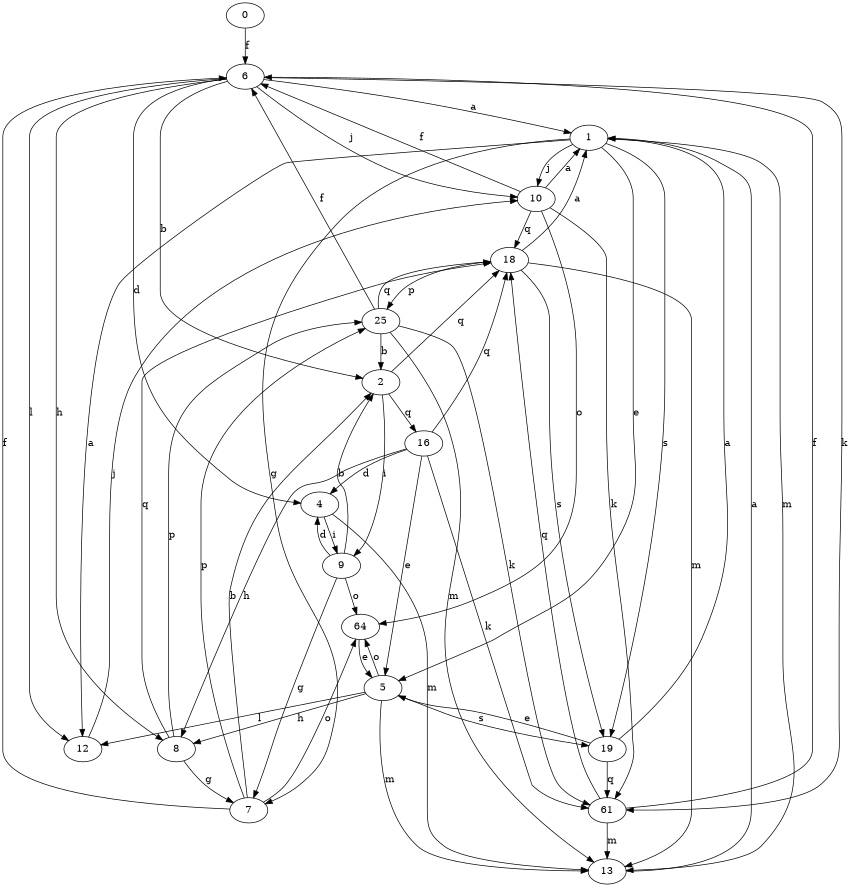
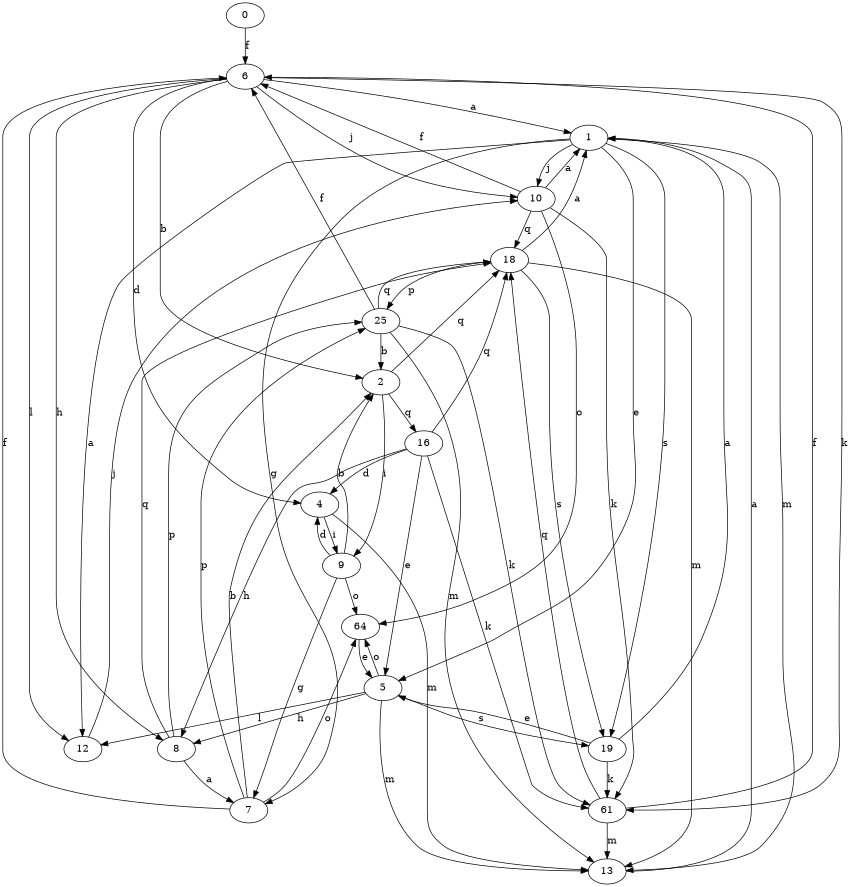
edge "8" -> "7": label "g" -> "a"
edge "19" -> "61": label "q" -> "k"
